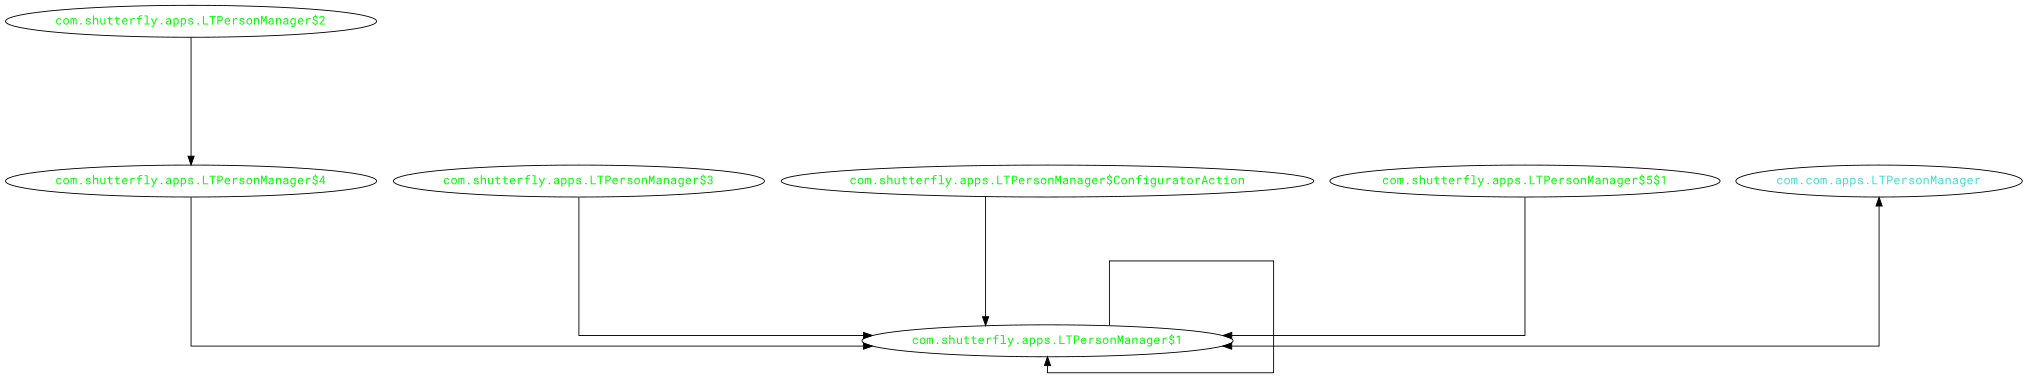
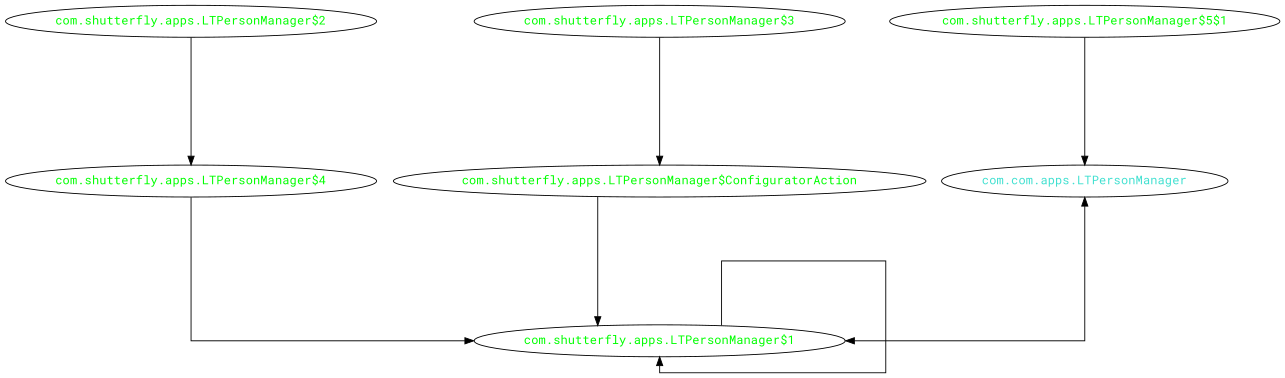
edge "com.shutterfly.apps.LTPersonManager$3" -> "com.shutterfly.apps.LTPersonManager$1": now "com.shutterfly.apps.LTPersonManager$3" -> "com.shutterfly.apps.LTPersonManager$ConfiguratorAction"
edge "com.shutterfly.apps.LTPersonManager$5$1" -> "com.shutterfly.apps.LTPersonManager$1": now "com.shutterfly.apps.LTPersonManager$5$1" -> "com.com.apps.LTPersonManager"
